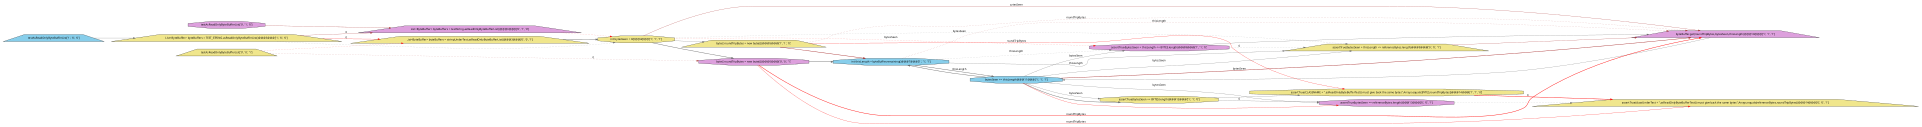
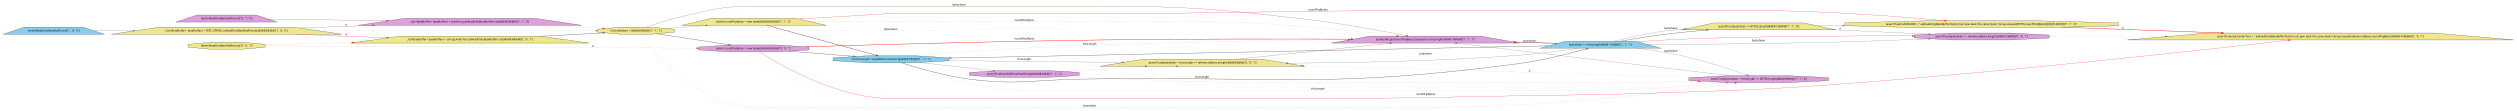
node "testAsReadOnlyByteBufferList['0', '1', '0']": shape octagon -> trapezium
node "testAsReadOnlyByteBufferList['0', '0', '1']": shape trapezium -> octagon
node "assertTrue(byteBuffer.isReadOnly())@@@8@@@['1', '1', '1']": added
node "bytesSeen += thisLength@@@11@@@['1', '1', '1']": shape octagon -> trapezium
node "assertTrue(bytesSeen == BYTES.length)@@@13@@@['1', '1', '0']": shape octagon -> trapezium
